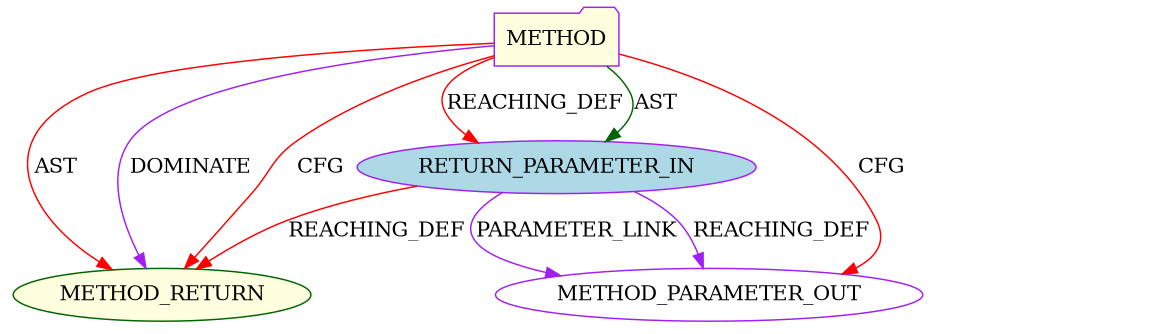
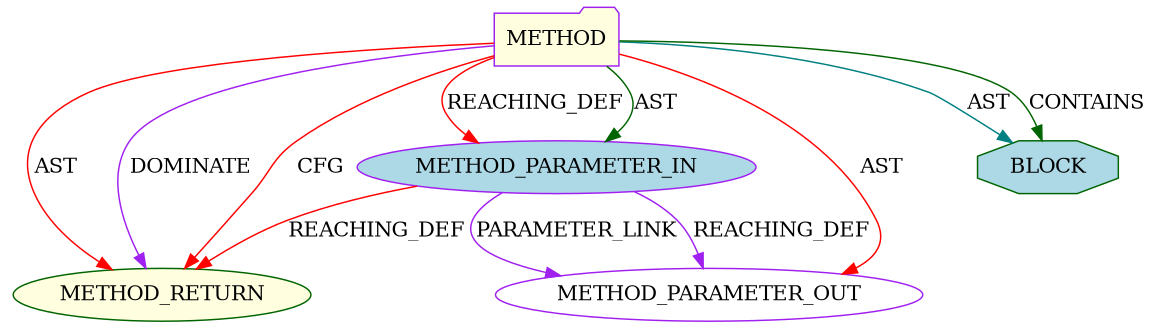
node "RETURN_PARAMETER_IN": label "RETURN_PARAMETER_IN" -> "METHOD_PARAMETER_IN"
edge "METHOD" -> "METHOD_PARAMETER_OUT": label "CFG" -> "AST"
node "BLOCK": added
